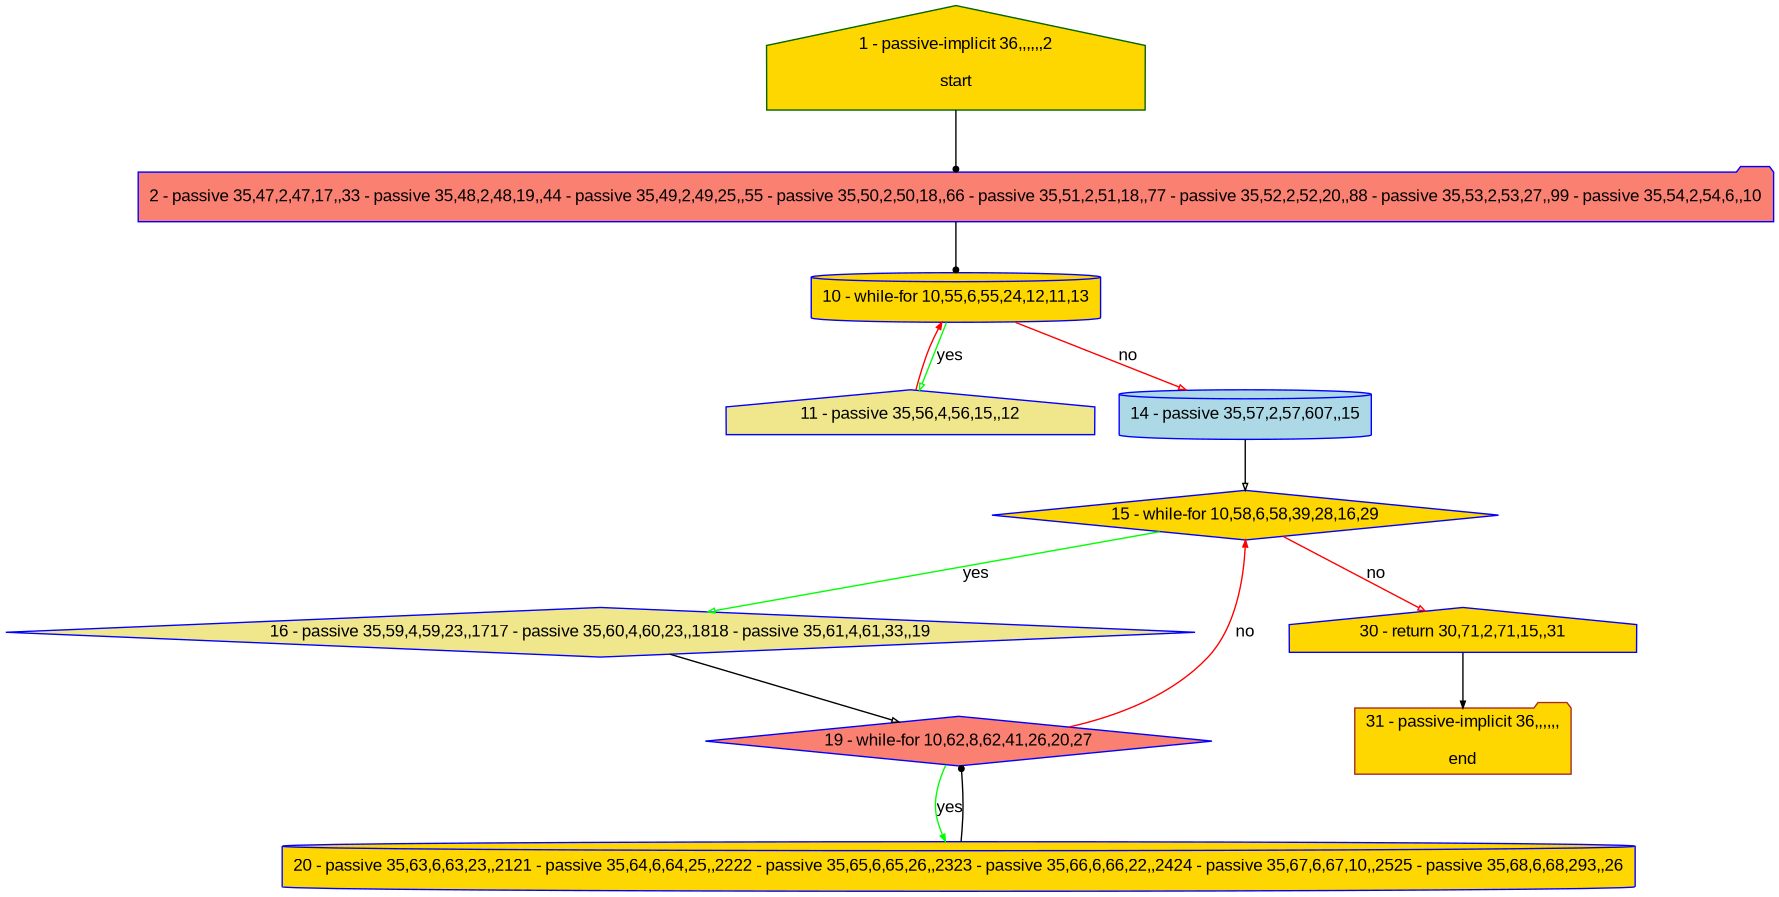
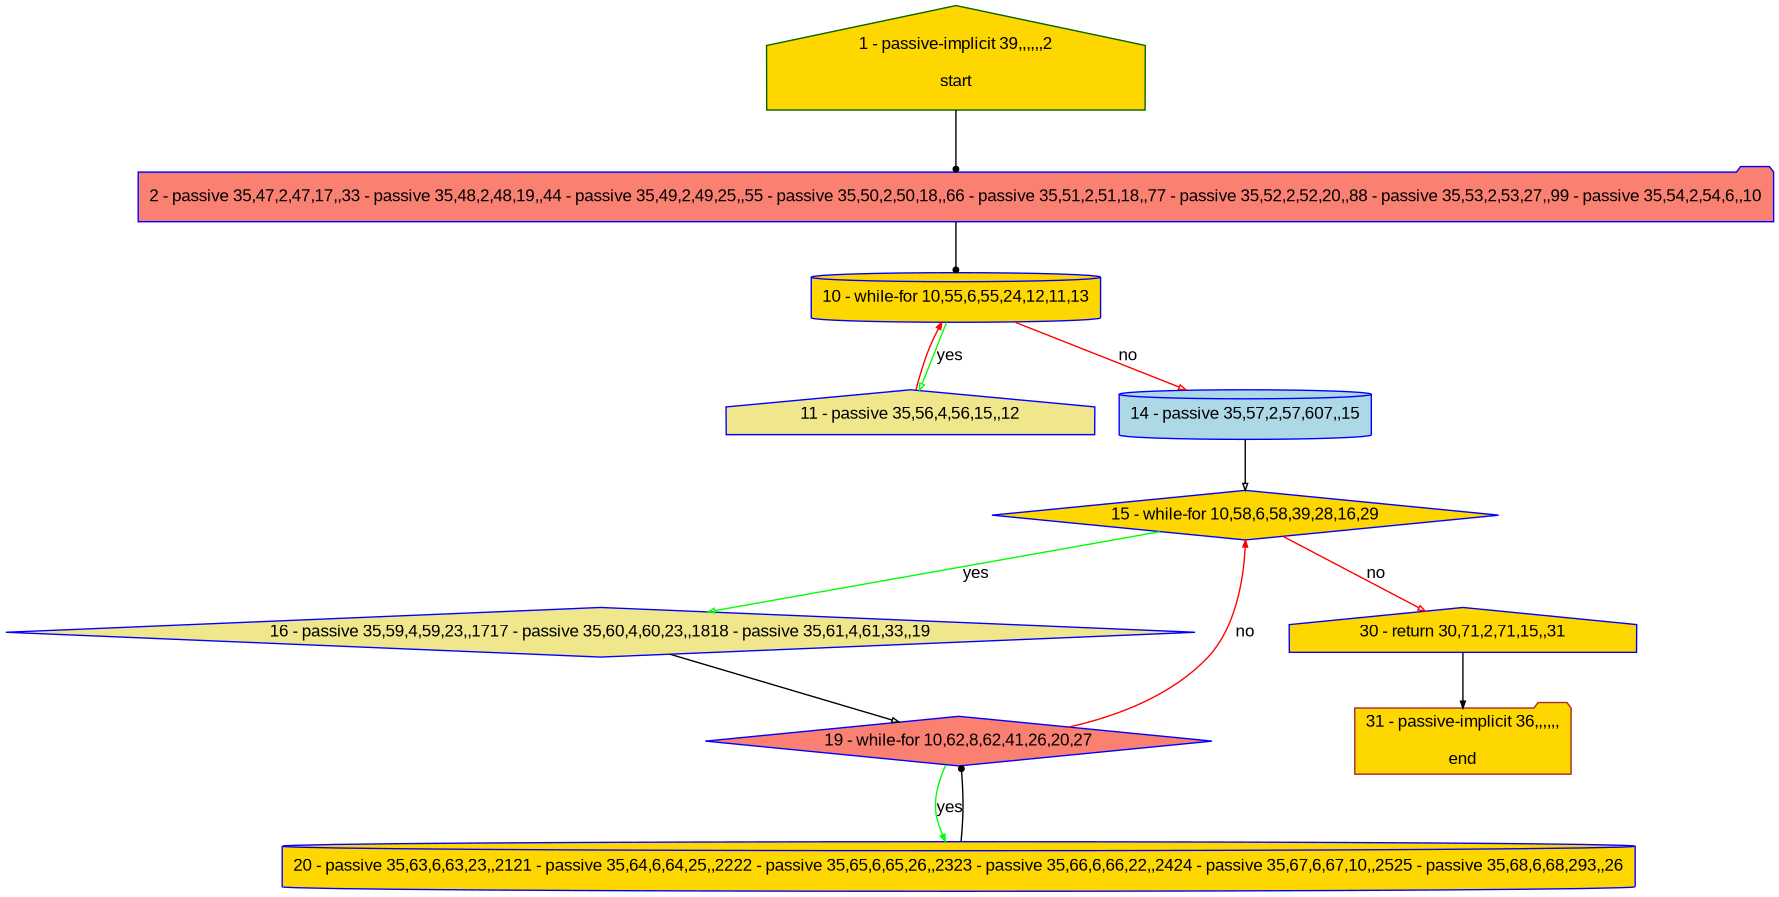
node "1 - passive-implicit 36,,,,,,2 start": label "1 - passive-implicit 36,,,,,,2 start" -> "1 - passive-implicit 39,,,,,,2 start"
